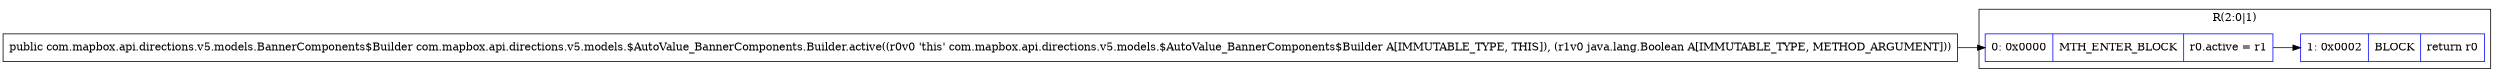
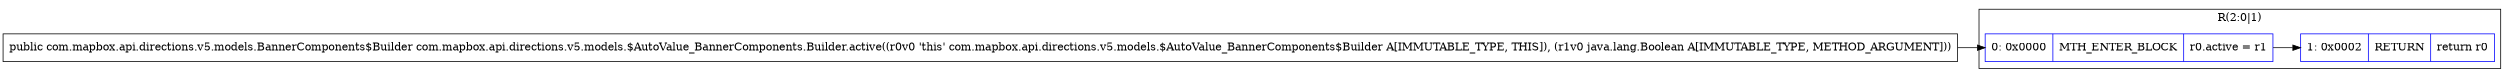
node "1: 0x0002": text "BLOCK" -> "RETURN"
